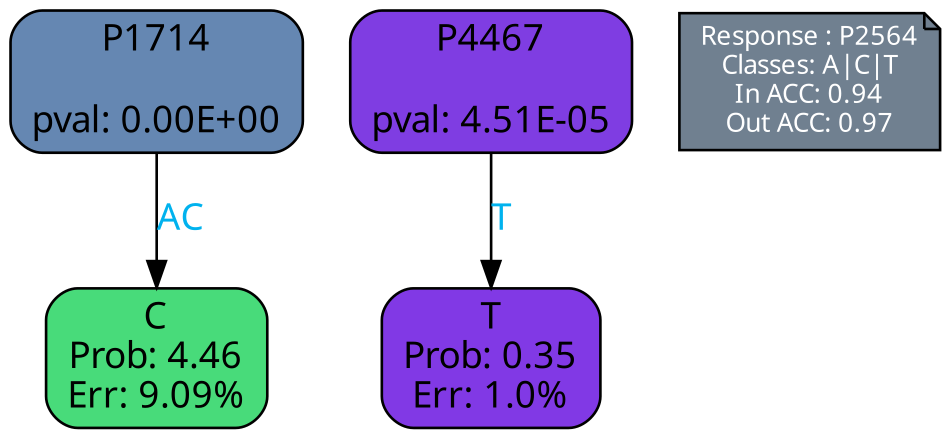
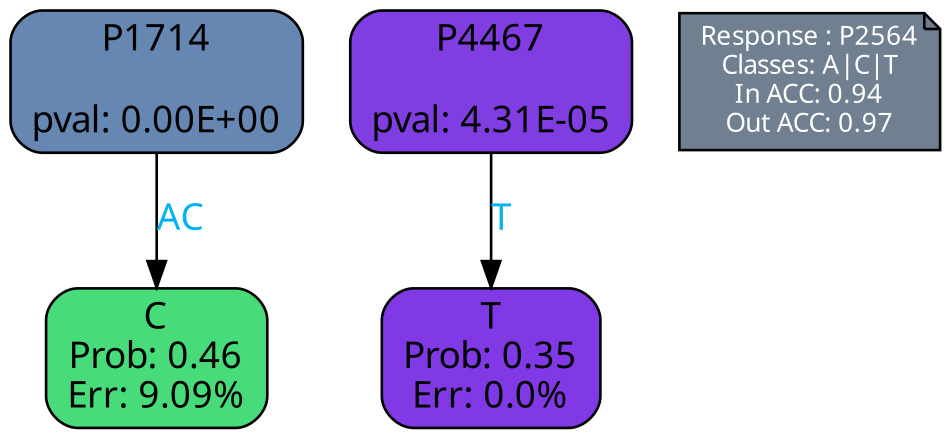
node "P4467 pval: 4.51E-05": label "P4467 pval: 4.51E-05" -> "P4467 pval: 4.31E-05"
node "C Prob: 4.46 Err: 9.09%": label "C Prob: 4.46 Err: 9.09%" -> "C Prob: 0.46 Err: 9.09%"
node "T Prob: 0.35 Err: 1.0%": label "T Prob: 0.35 Err: 1.0%" -> "T Prob: 0.35 Err: 0.0%"
